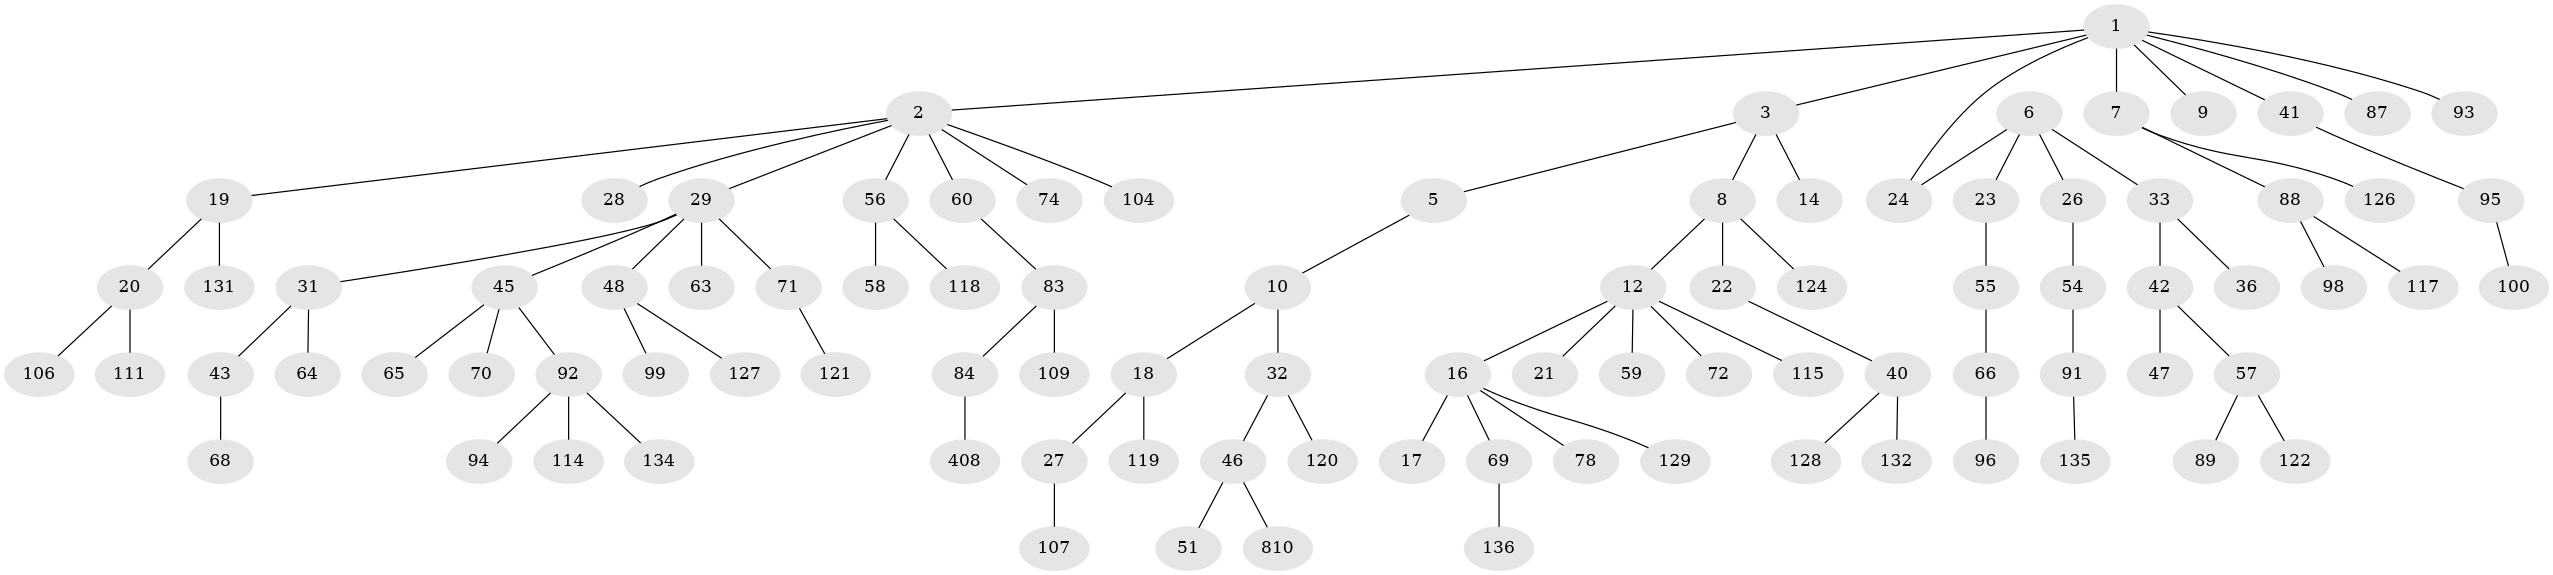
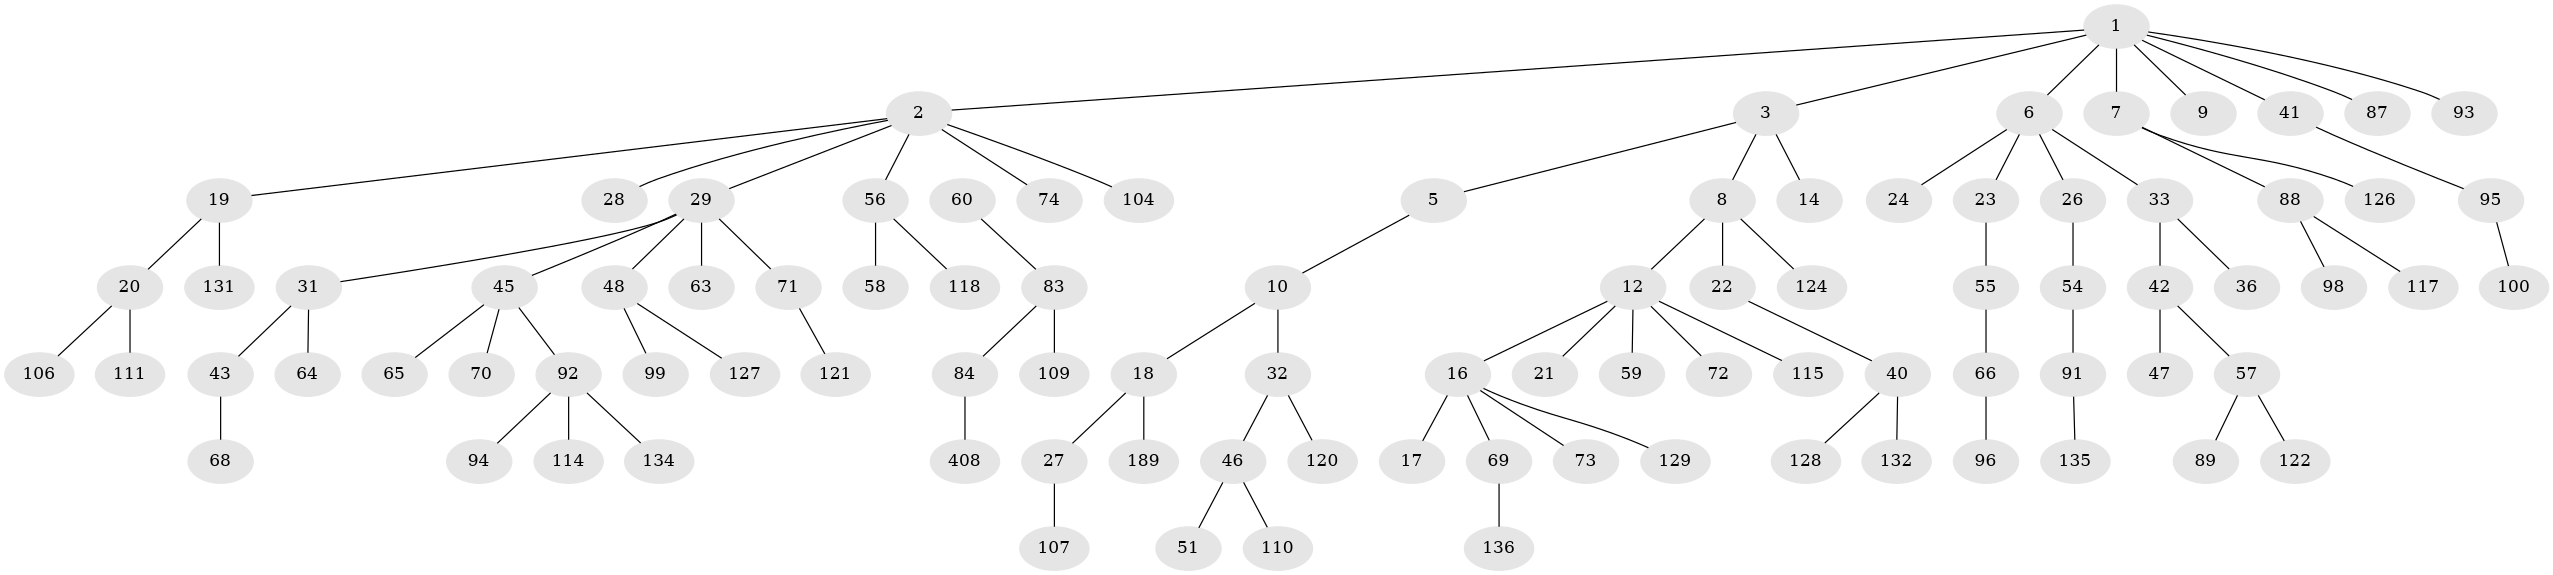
edge "1" -- "24": now "1" -- "6"
edge "2" -- "60": removed
node "119": label "119" -> "189"
node "78": label "78" -> "73"
node "810": label "810" -> "110"
